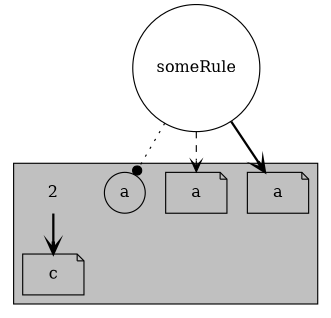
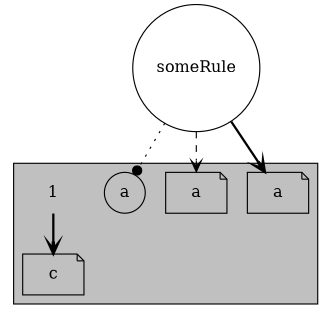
node "2": label "2" -> "1"
